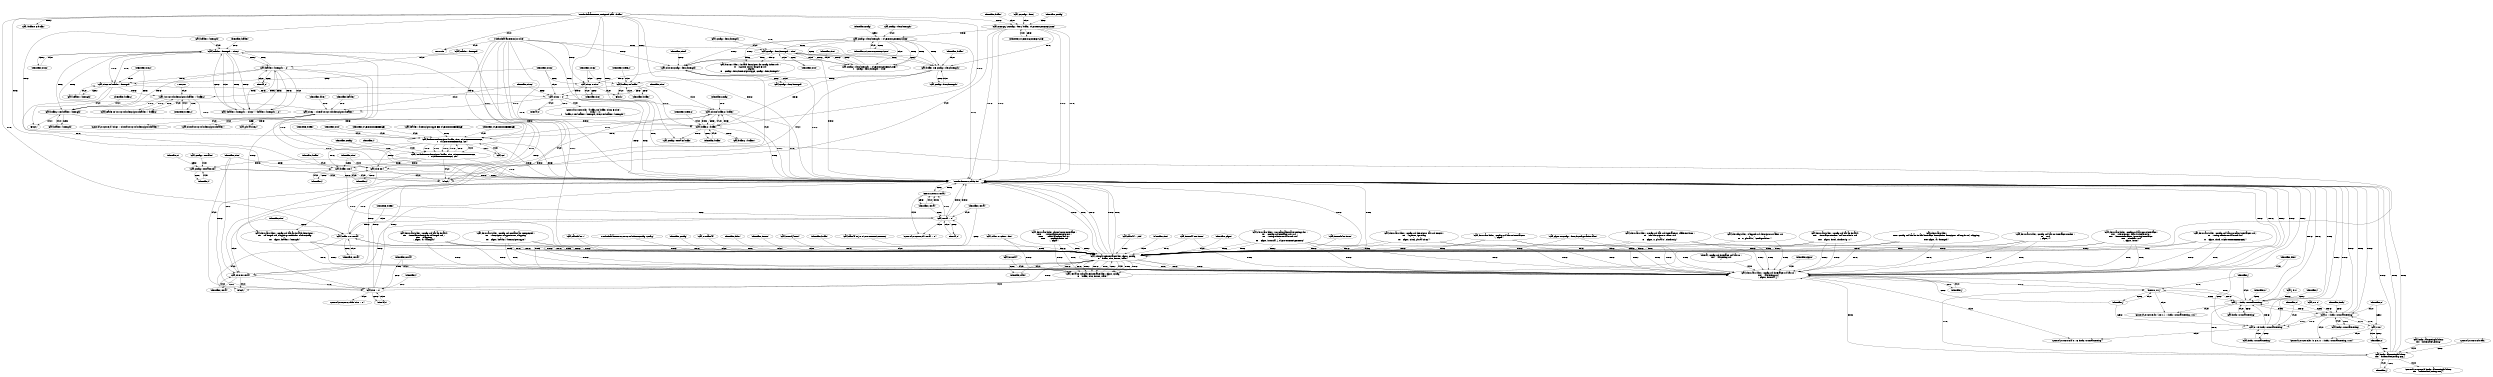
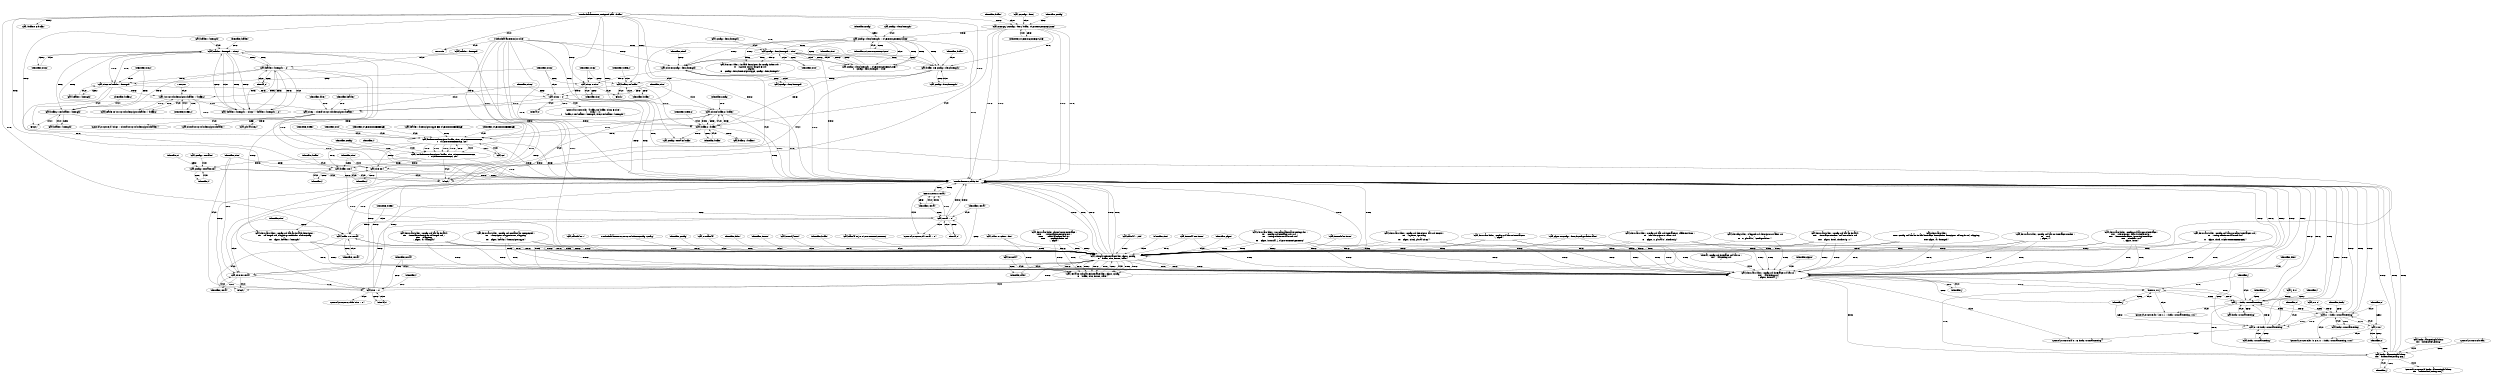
edge "(Call,(struct usb_descriptor_header *) buffer2)" -> "(Call,buffer2 += header->bLength)": now "(Call,(struct usb_descriptor_header *) buffer2)" -> "(Call,(header->bLength > size2) || (header->bLength < 2))"
edge "(Call,sizeof(struct usb_descriptor_header))" -> "(Call,size2 < sizeof(struct usb_descriptor_header))": now "(Call,config->desc.bLength < USB_DT_CONFIG_SIZE)" -> "(Call,size2 < sizeof(struct usb_descriptor_header))"
edge "(Call,++n)" -> "(Call,n < intfc->num_altsetting)": label "DDG: " -> "AST: "
